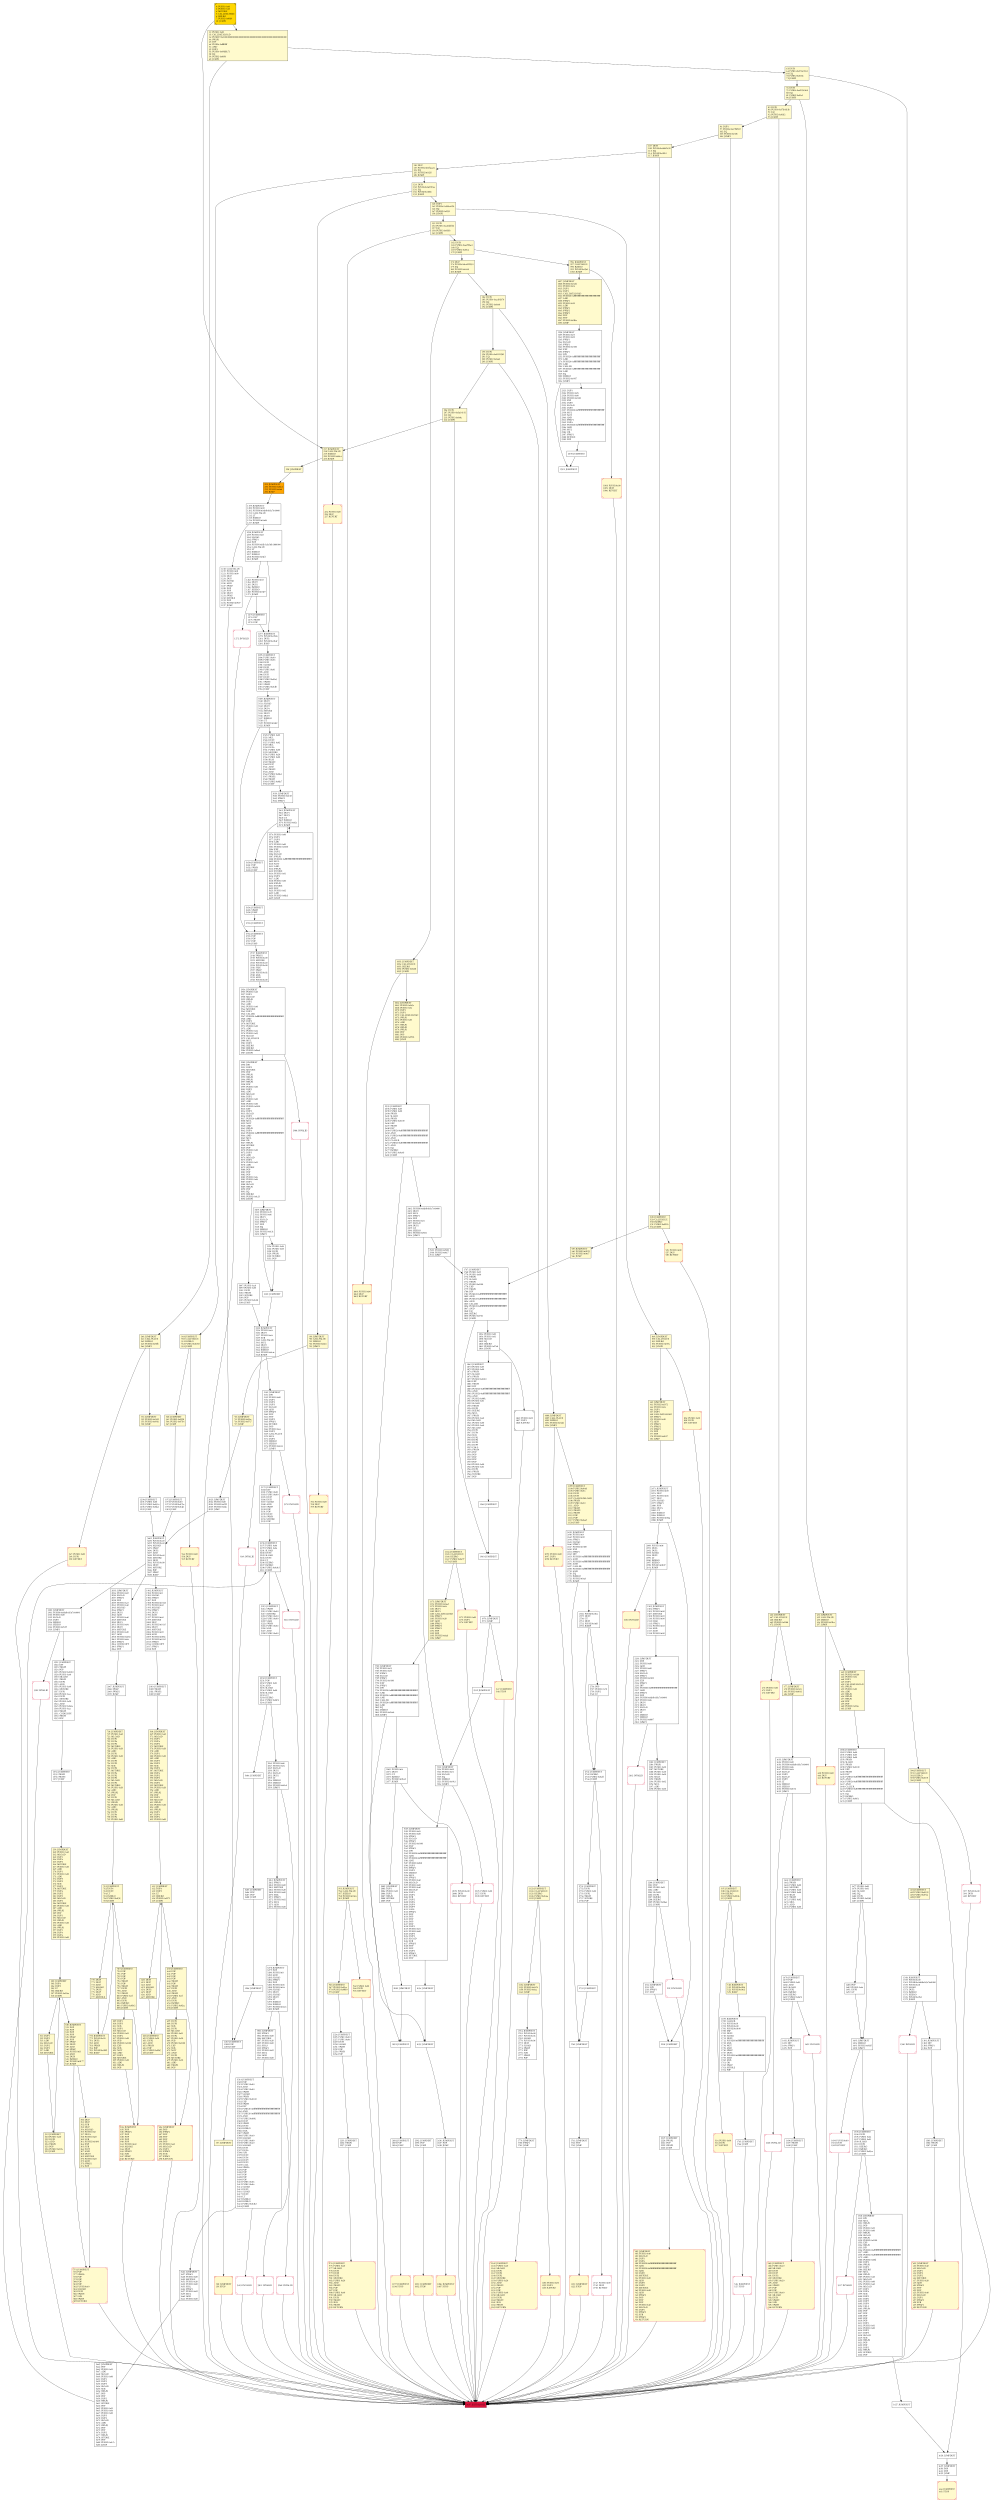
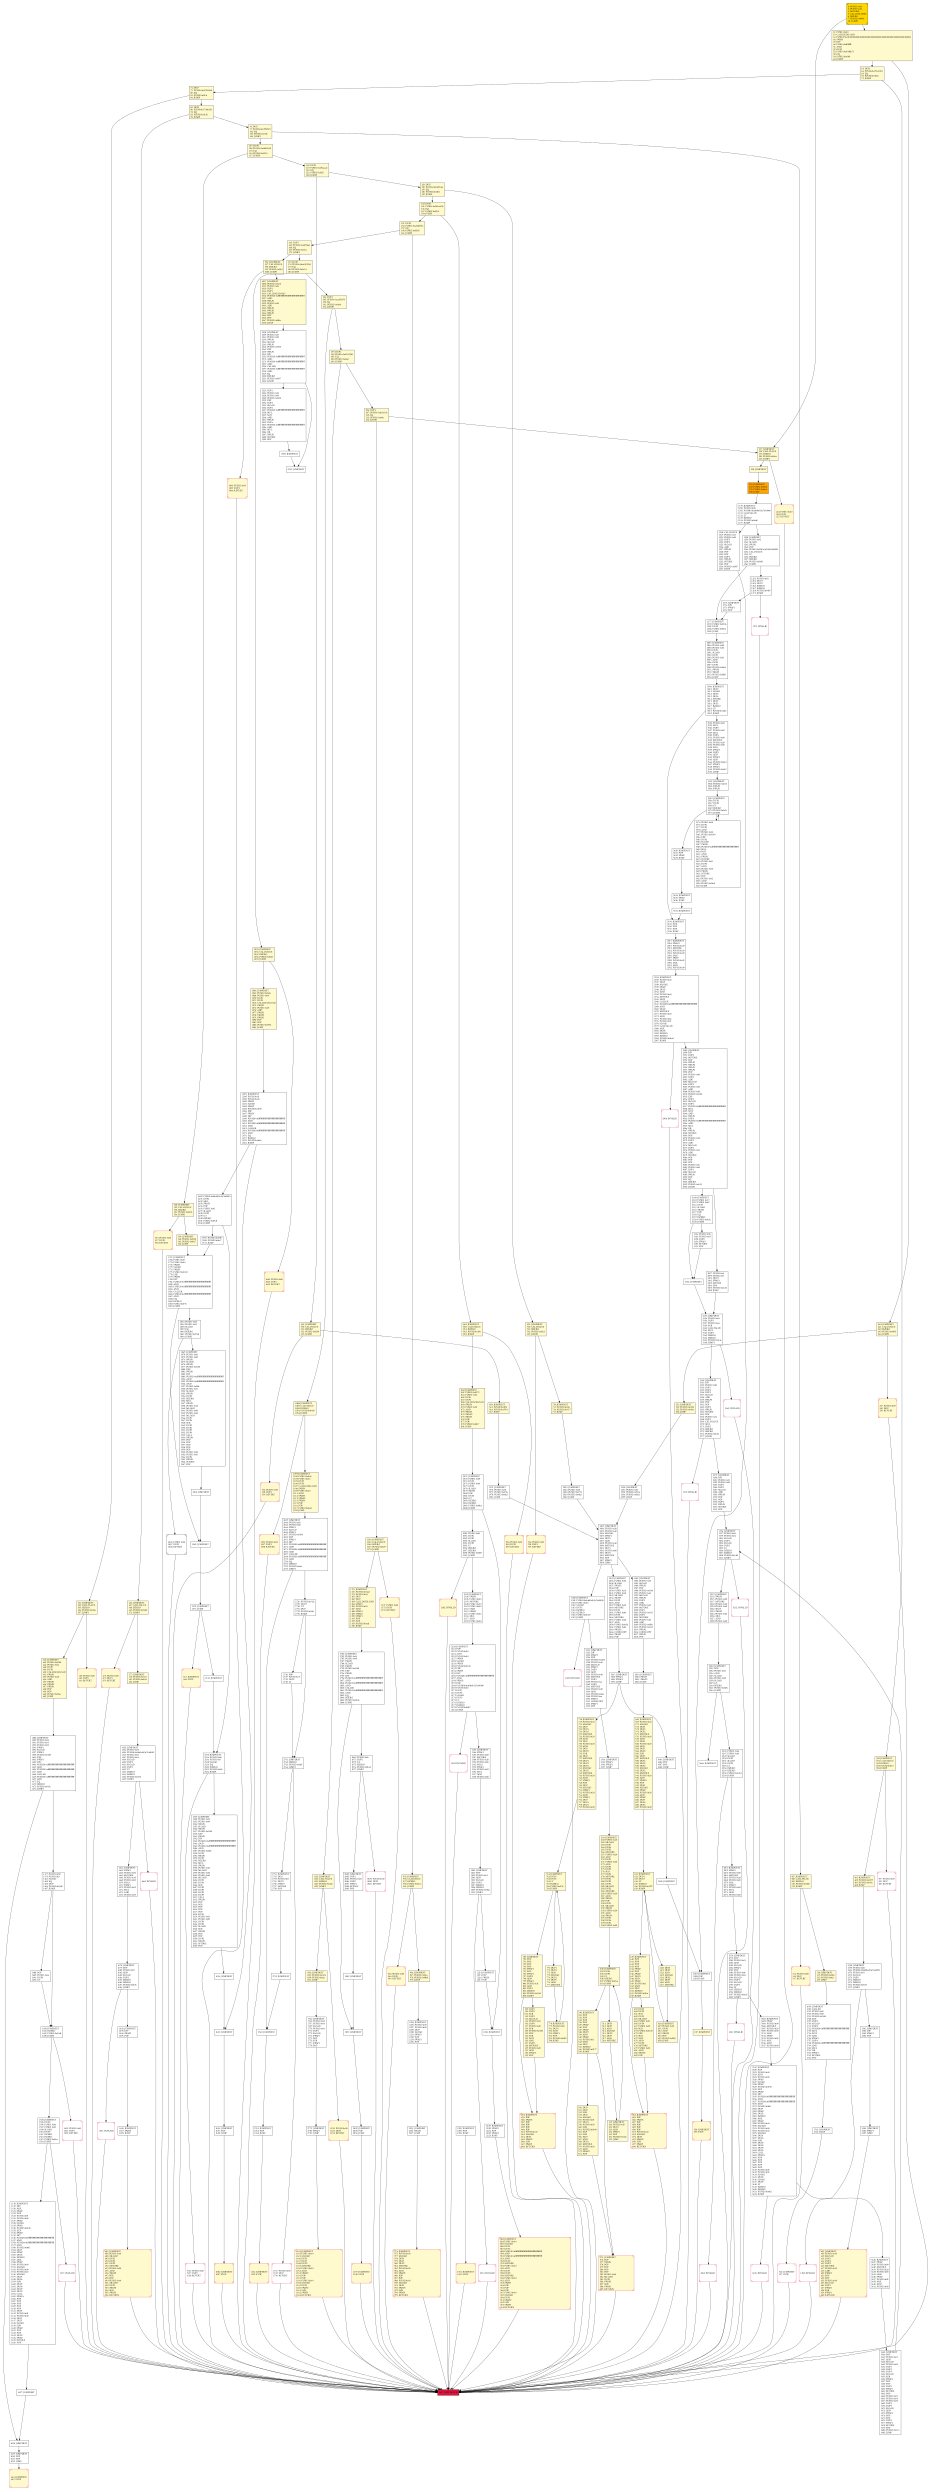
edge "3484: JUMPDEST" -> "3485: JUMPDEST 3486: POP 3487: POP 3488: JUMP": now "2067: JUMPDEST 2068: SWAP1 2069: SWAP2 2070: JUMP" -> "3485: JUMPDEST 3486: POP 3487: POP 3488: JUMP"
